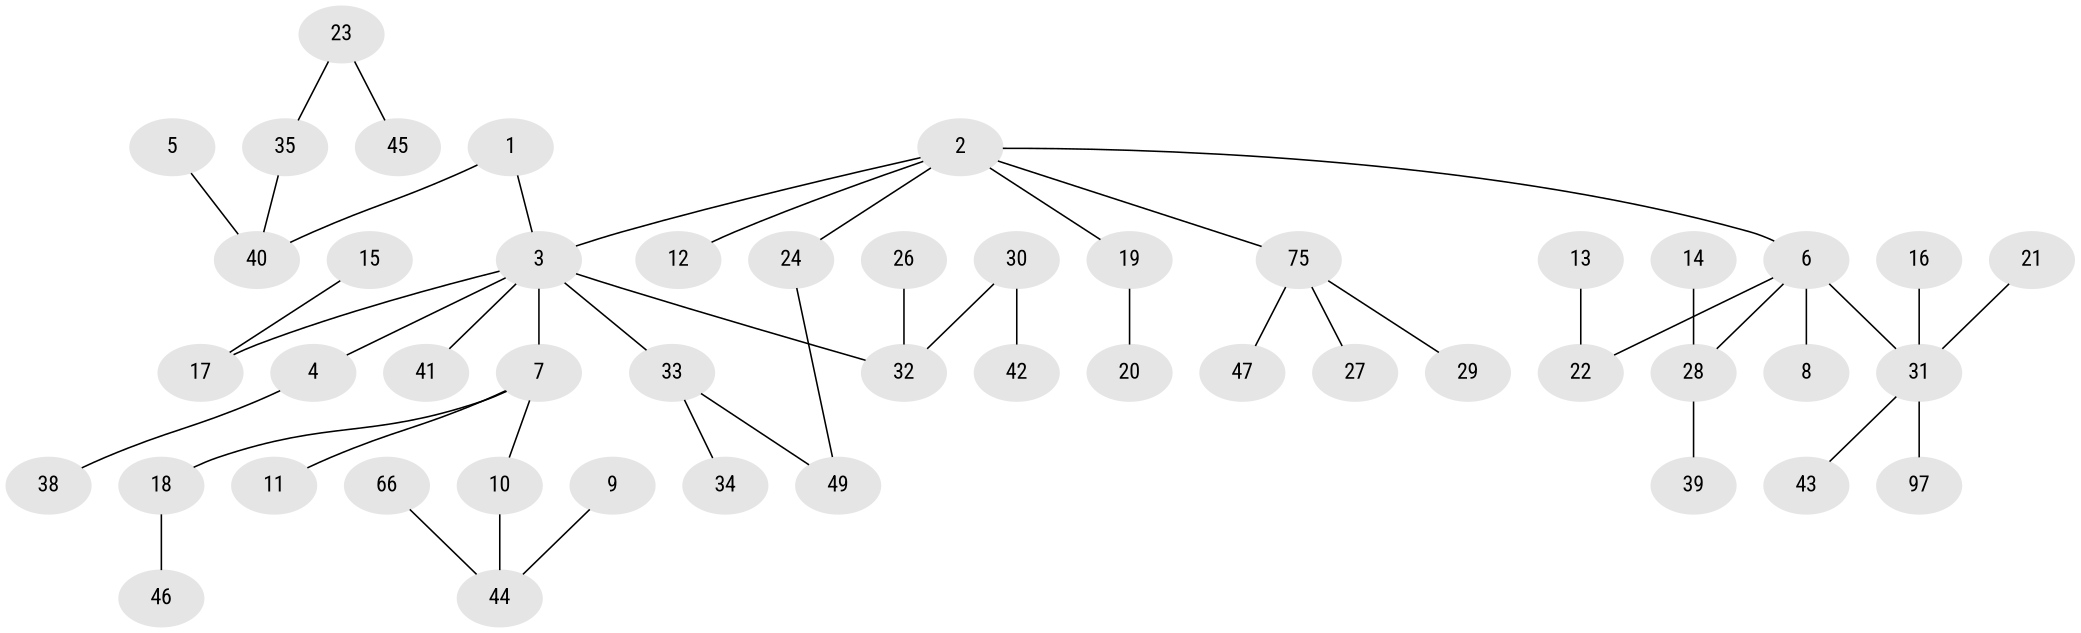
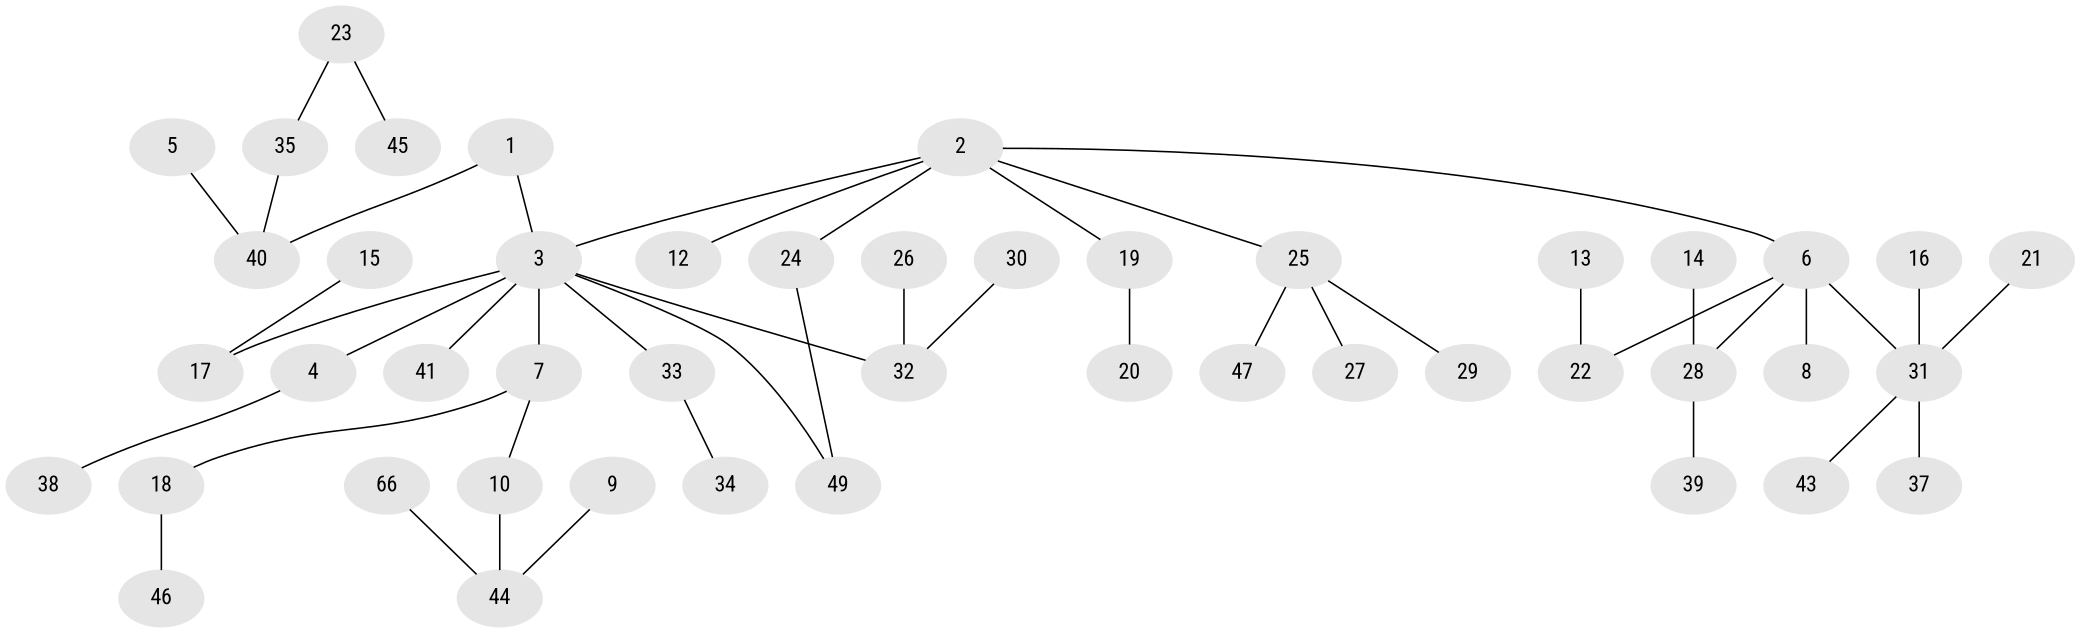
node "75": label "75" -> "25"
node "42": removed
edge "33" -- "49": now "3" -- "49"
node "11": removed
node "97": label "97" -> "37"
